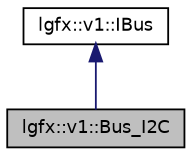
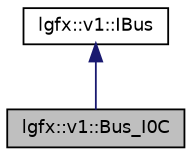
node "lgfx::v1::Bus_I2C": label "lgfx::v1::Bus_I2C" -> "lgfx::v1::Bus_I0C"
